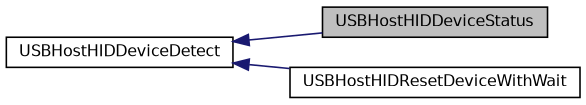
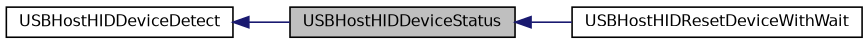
edge "USBHostHIDResetDeviceWithWait" -> "USBHostHIDDeviceDetect": now "USBHostHIDResetDeviceWithWait" -> "USBHostHIDDeviceStatus"
